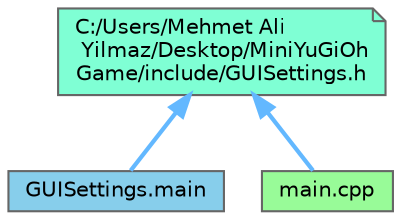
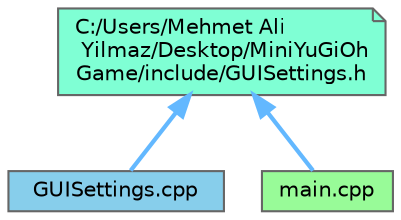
node "GUISettings.main": label "GUISettings.main" -> "GUISettings.cpp"
